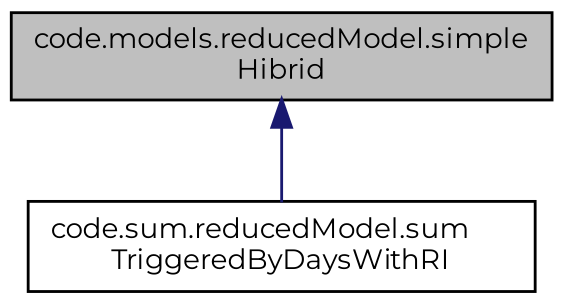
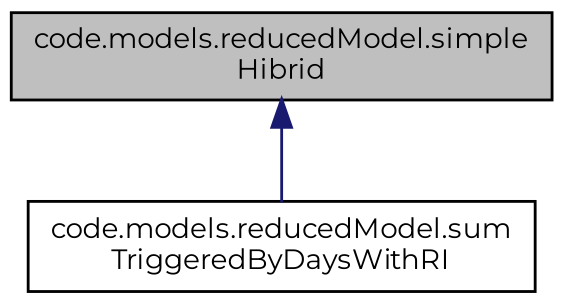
node "code.sum.reducedModel.sum TriggeredByDaysWithRI": label "code.sum.reducedModel.sum TriggeredByDaysWithRI" -> "code.models.reducedModel.sum TriggeredByDaysWithRI"
